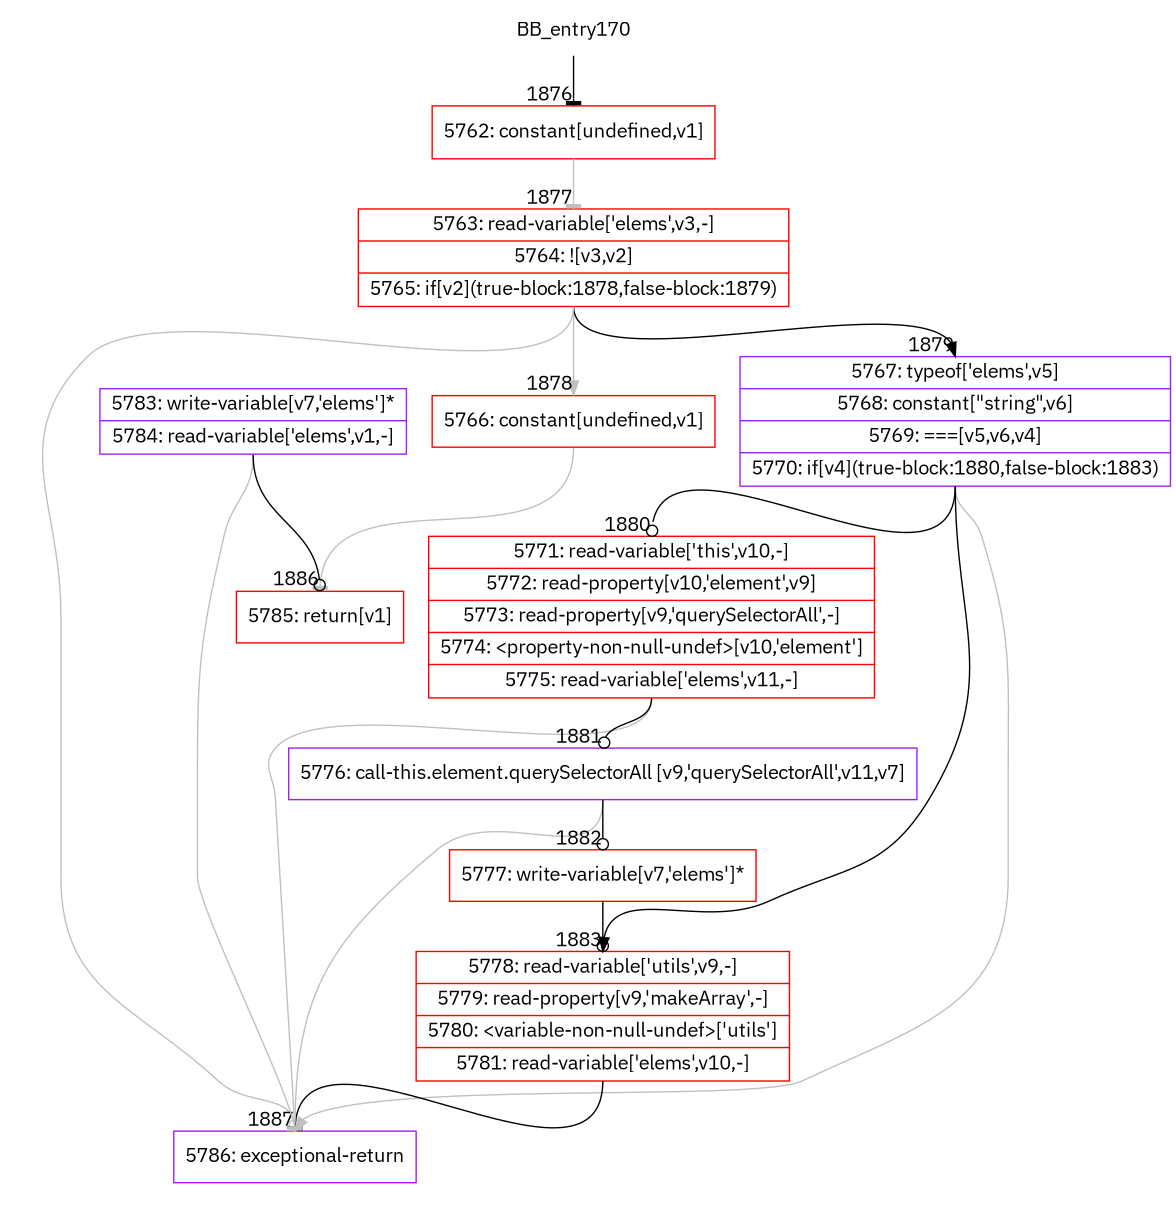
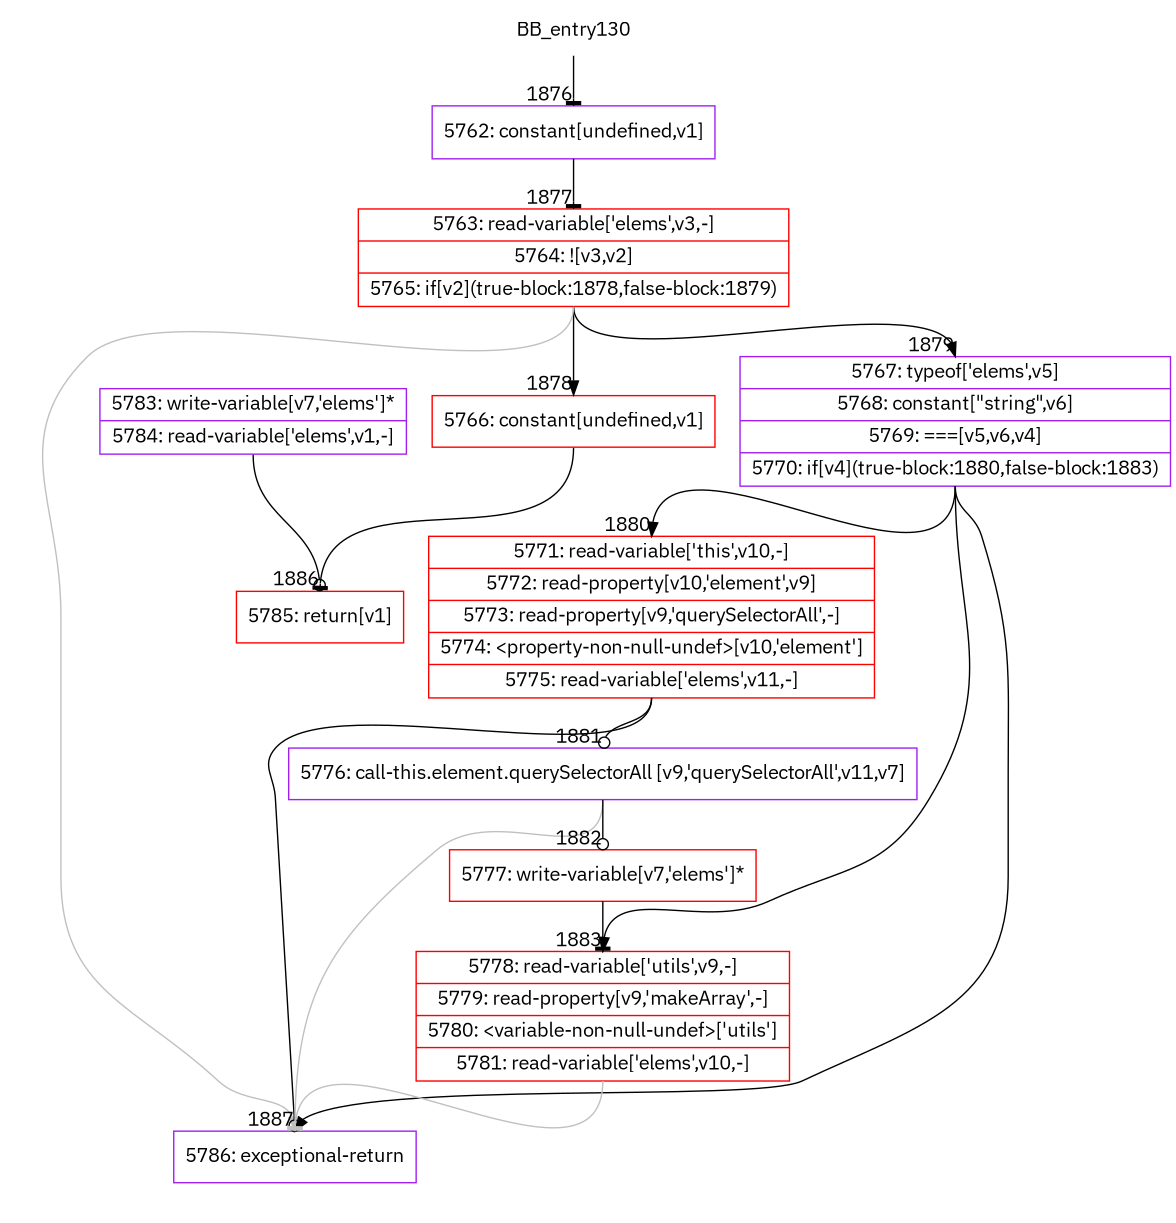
node "BB_entry170": label "BB_entry170" -> "BB_entry130"
node "5762: constant[undefined,v1]": color red -> purple
edge "5762: constant[undefined,v1]" -> "5763: read-variable['elems',v3,-]": color gray -> black
edge "5763: read-variable['elems',v3,-]" -> "5766: constant[undefined,v1]": color gray -> black
edge "5767: typeof['elems',v5]" -> "5771: read-variable['this',v10,-]": arrowhead odot -> normal
edge "5766: constant[undefined,v1]" -> "5785: return[v1]": color gray -> black
edge "5763: read-variable['elems',v3,-]" -> "5786: exceptional-return": arrowhead tee -> normal
edge "5771: read-variable['this',v10,-]" -> "5786: exceptional-return": color gray -> black
edge "5783: write-variable[v7,'elems']*" -> "5786: exceptional-return": removed
edge "5777: write-variable[v7,'elems']*" -> "5778: read-variable['utils',v9,-]": arrowhead odot -> tee
edge "5767: typeof['elems',v5]" -> "5786: exceptional-return": color gray -> black
edge "5778: read-variable['utils',v9,-]" -> "5786: exceptional-return": color black -> gray
